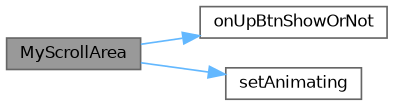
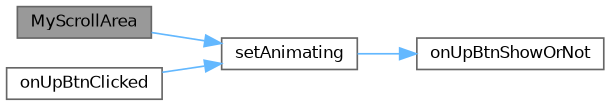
edge "MyScrollArea" -> "onUpBtnShowOrNot": now "setAnimating" -> "onUpBtnShowOrNot"
node "onUpBtnClicked": added
